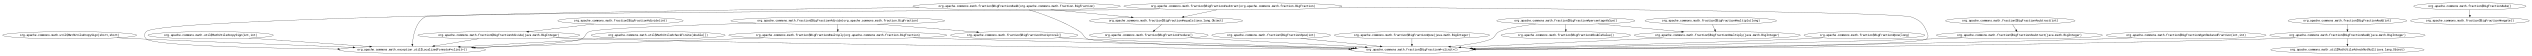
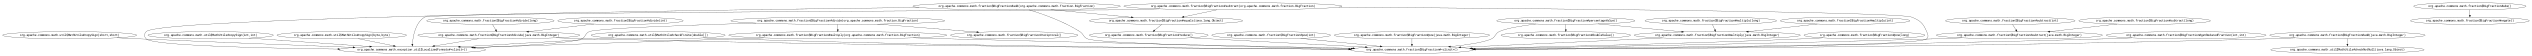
node "org.apache.commons.math.fraction$BigFraction#divide(long)": added
node "org.apache.commons.math.fraction$BigFraction#multiply(int)": added
node "org.apache.commons.math.fraction$BigFraction#subtract(long)": added
node "org.apache.commons.math.fraction$BigFraction#add(int)": removed
node "org.apache.commons.math.util$MathUtils#copySign(byte,byte)": added
edge "org.apache.commons.math.fraction$BigFraction#reciprocal()" -> "org.apache.commons.math.fraction$BigFraction#<clinit>()": now "org.apache.commons.math.util$MathUtils#checkFinite(double[])" -> "org.apache.commons.math.fraction$BigFraction#<clinit>()"
